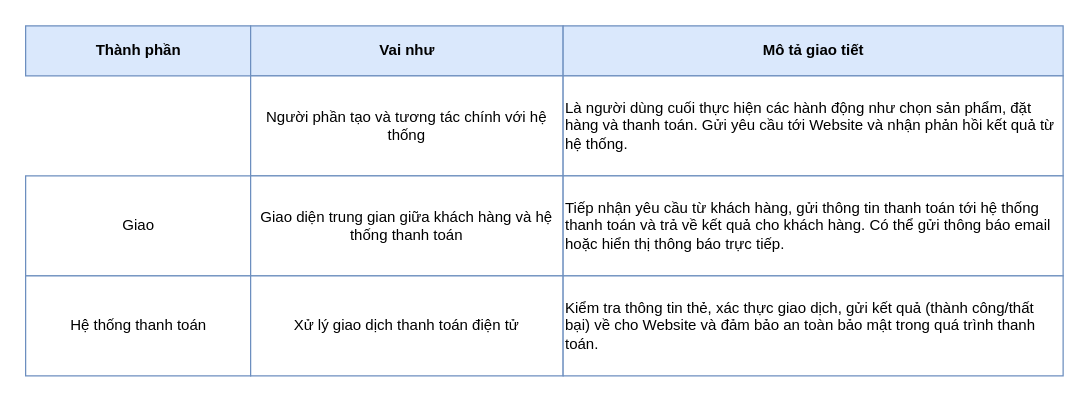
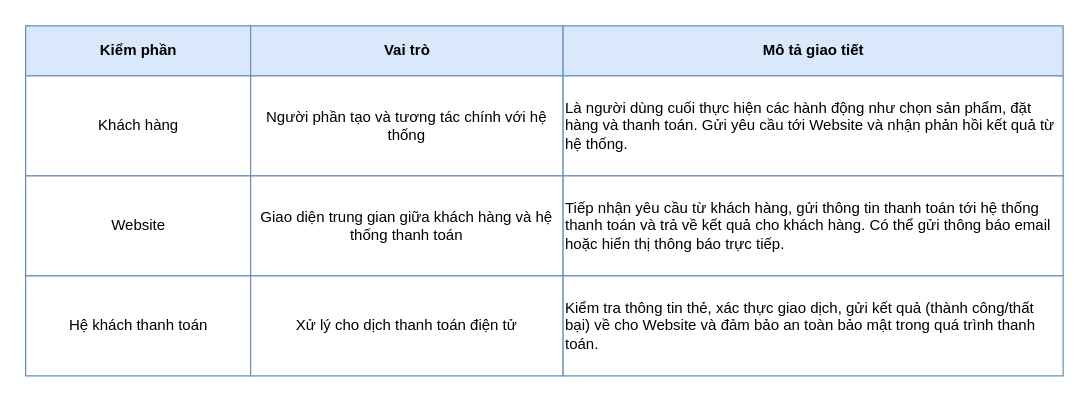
node "Thành phần": label "Thành phần" -> "Kiểm phần"
node "Vai như": label "Vai như" -> "Vai trò"
node "Khách hàng": added
node "Giao": label "Giao" -> "Website"
node "Hệ thống thanh toán": label "Hệ thống thanh toán" -> "Hệ khách thanh toán"
node "Xử lý giao dịch thanh toán điện tử": label "Xử lý giao dịch thanh toán điện tử" -> "Xử lý cho dịch thanh toán điện tử"
